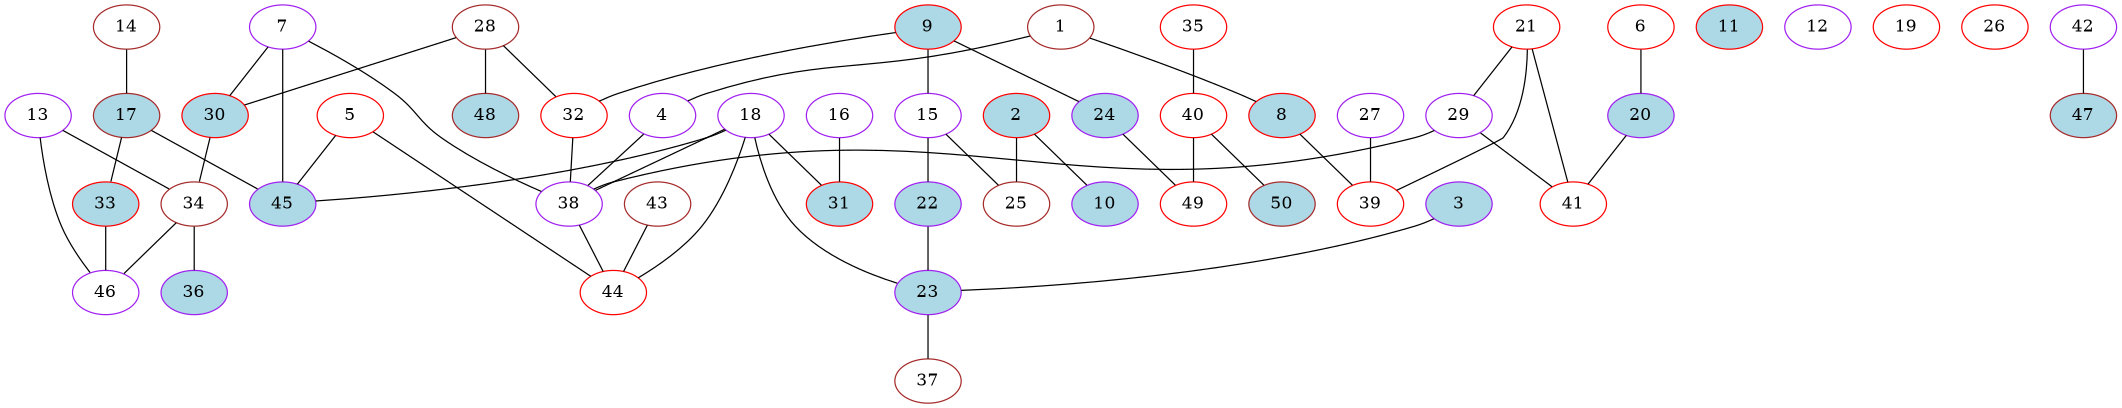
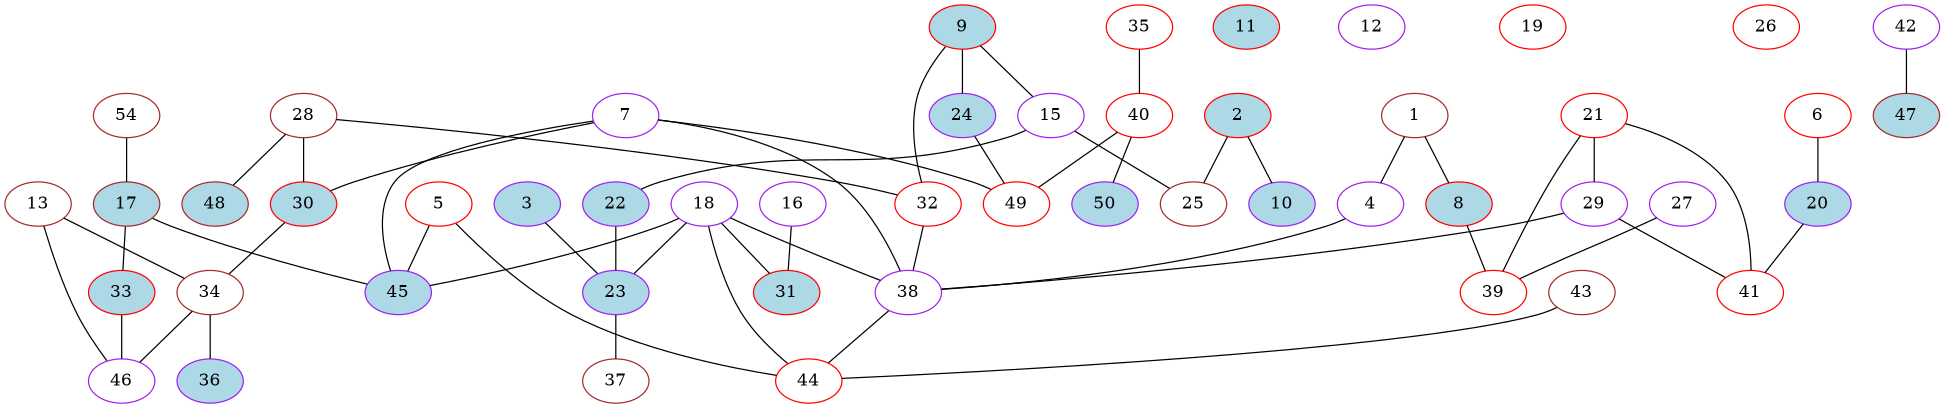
node "14": label "14" -> "54"
node "13": color purple -> brown
edge "7" -- "49": added
node "50": color brown -> purple
